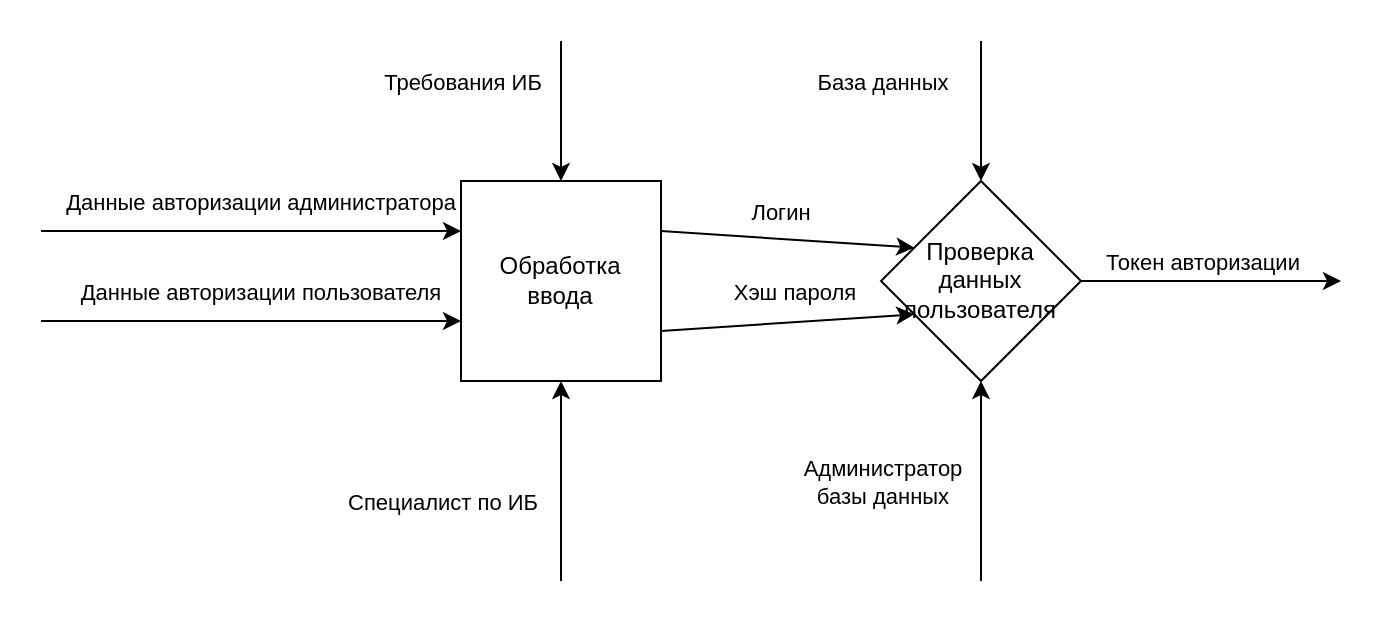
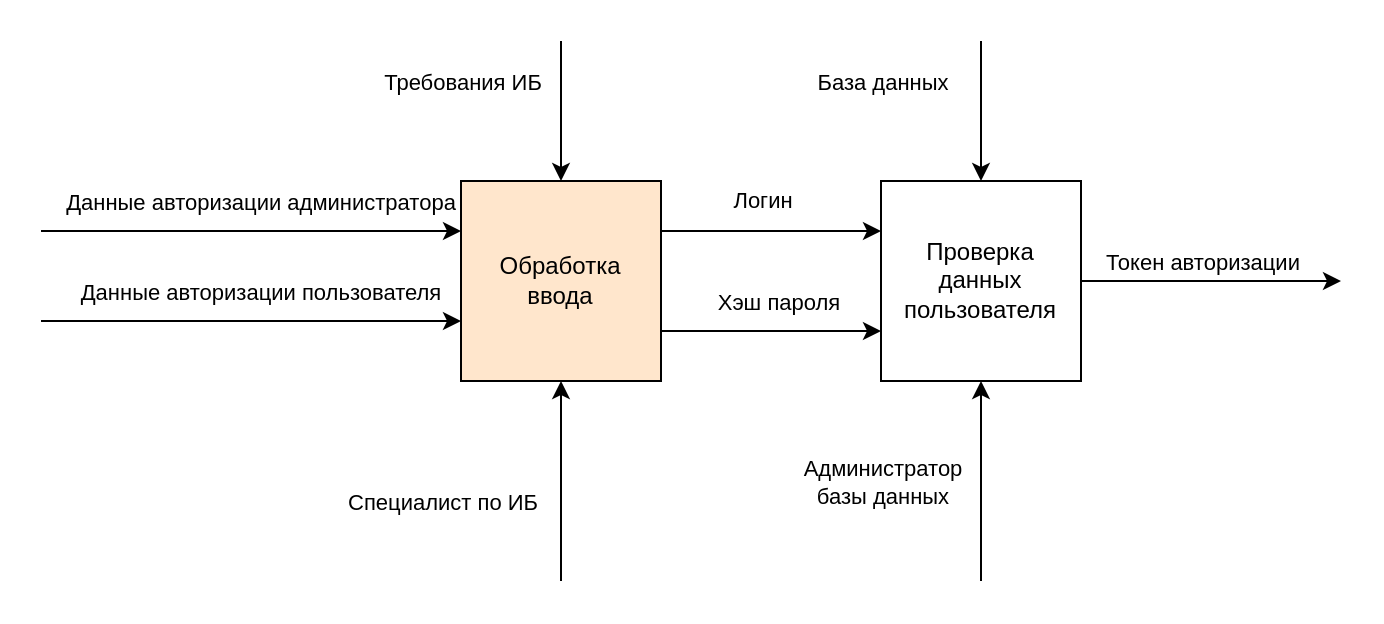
node "Обработка ввода": fillcolor #ffffff -> #ffe6cc
node "Проверка данных пользователя": shape diamond -> rectangle
